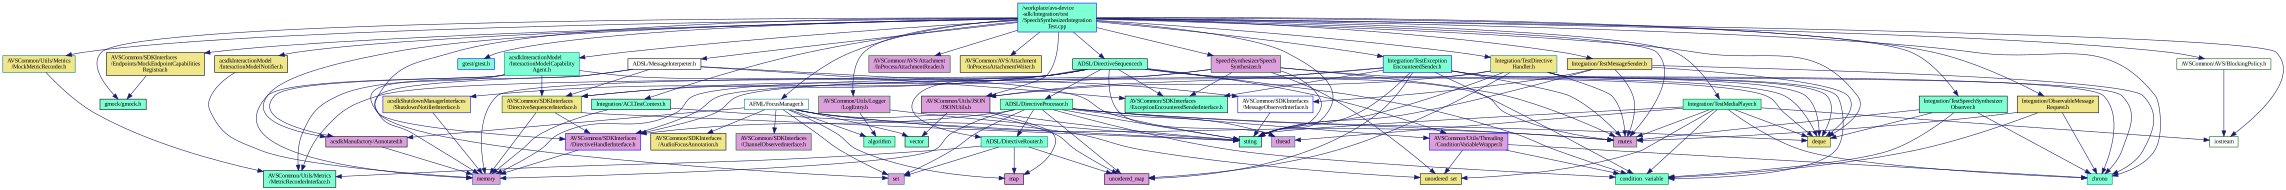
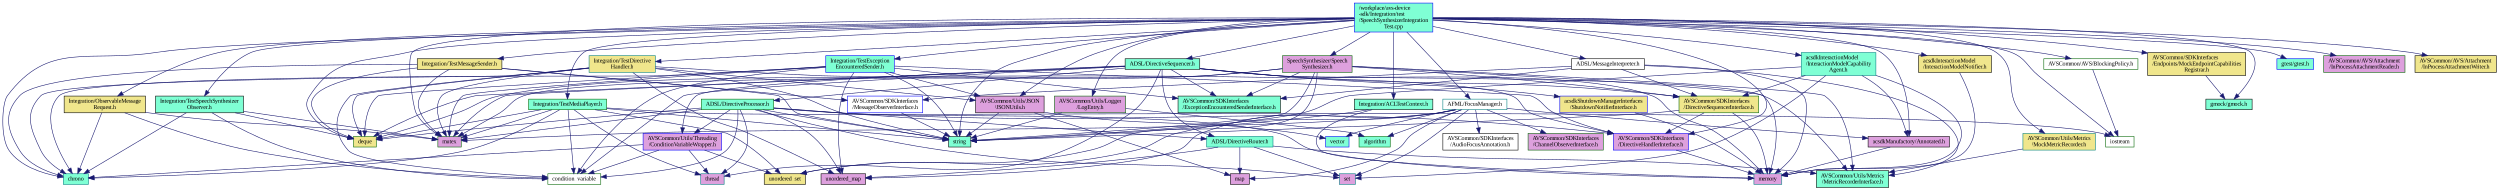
edge "SpeechSynthesizer/Speech Synthesizer.h" -> "AVSCommon/Utils/Metrics /MetricRecorderInterface.h": added
node "AVSCommon/SDKInterfaces /AudioFocusAnnotation.h": fillcolor khaki -> white
node "vector": color black -> blue
edge "AVSCommon/Utils/Threading /ConditionVariableWrapper.h" -> "thread": added
node "condition_variable": fillcolor aquamarine -> white
